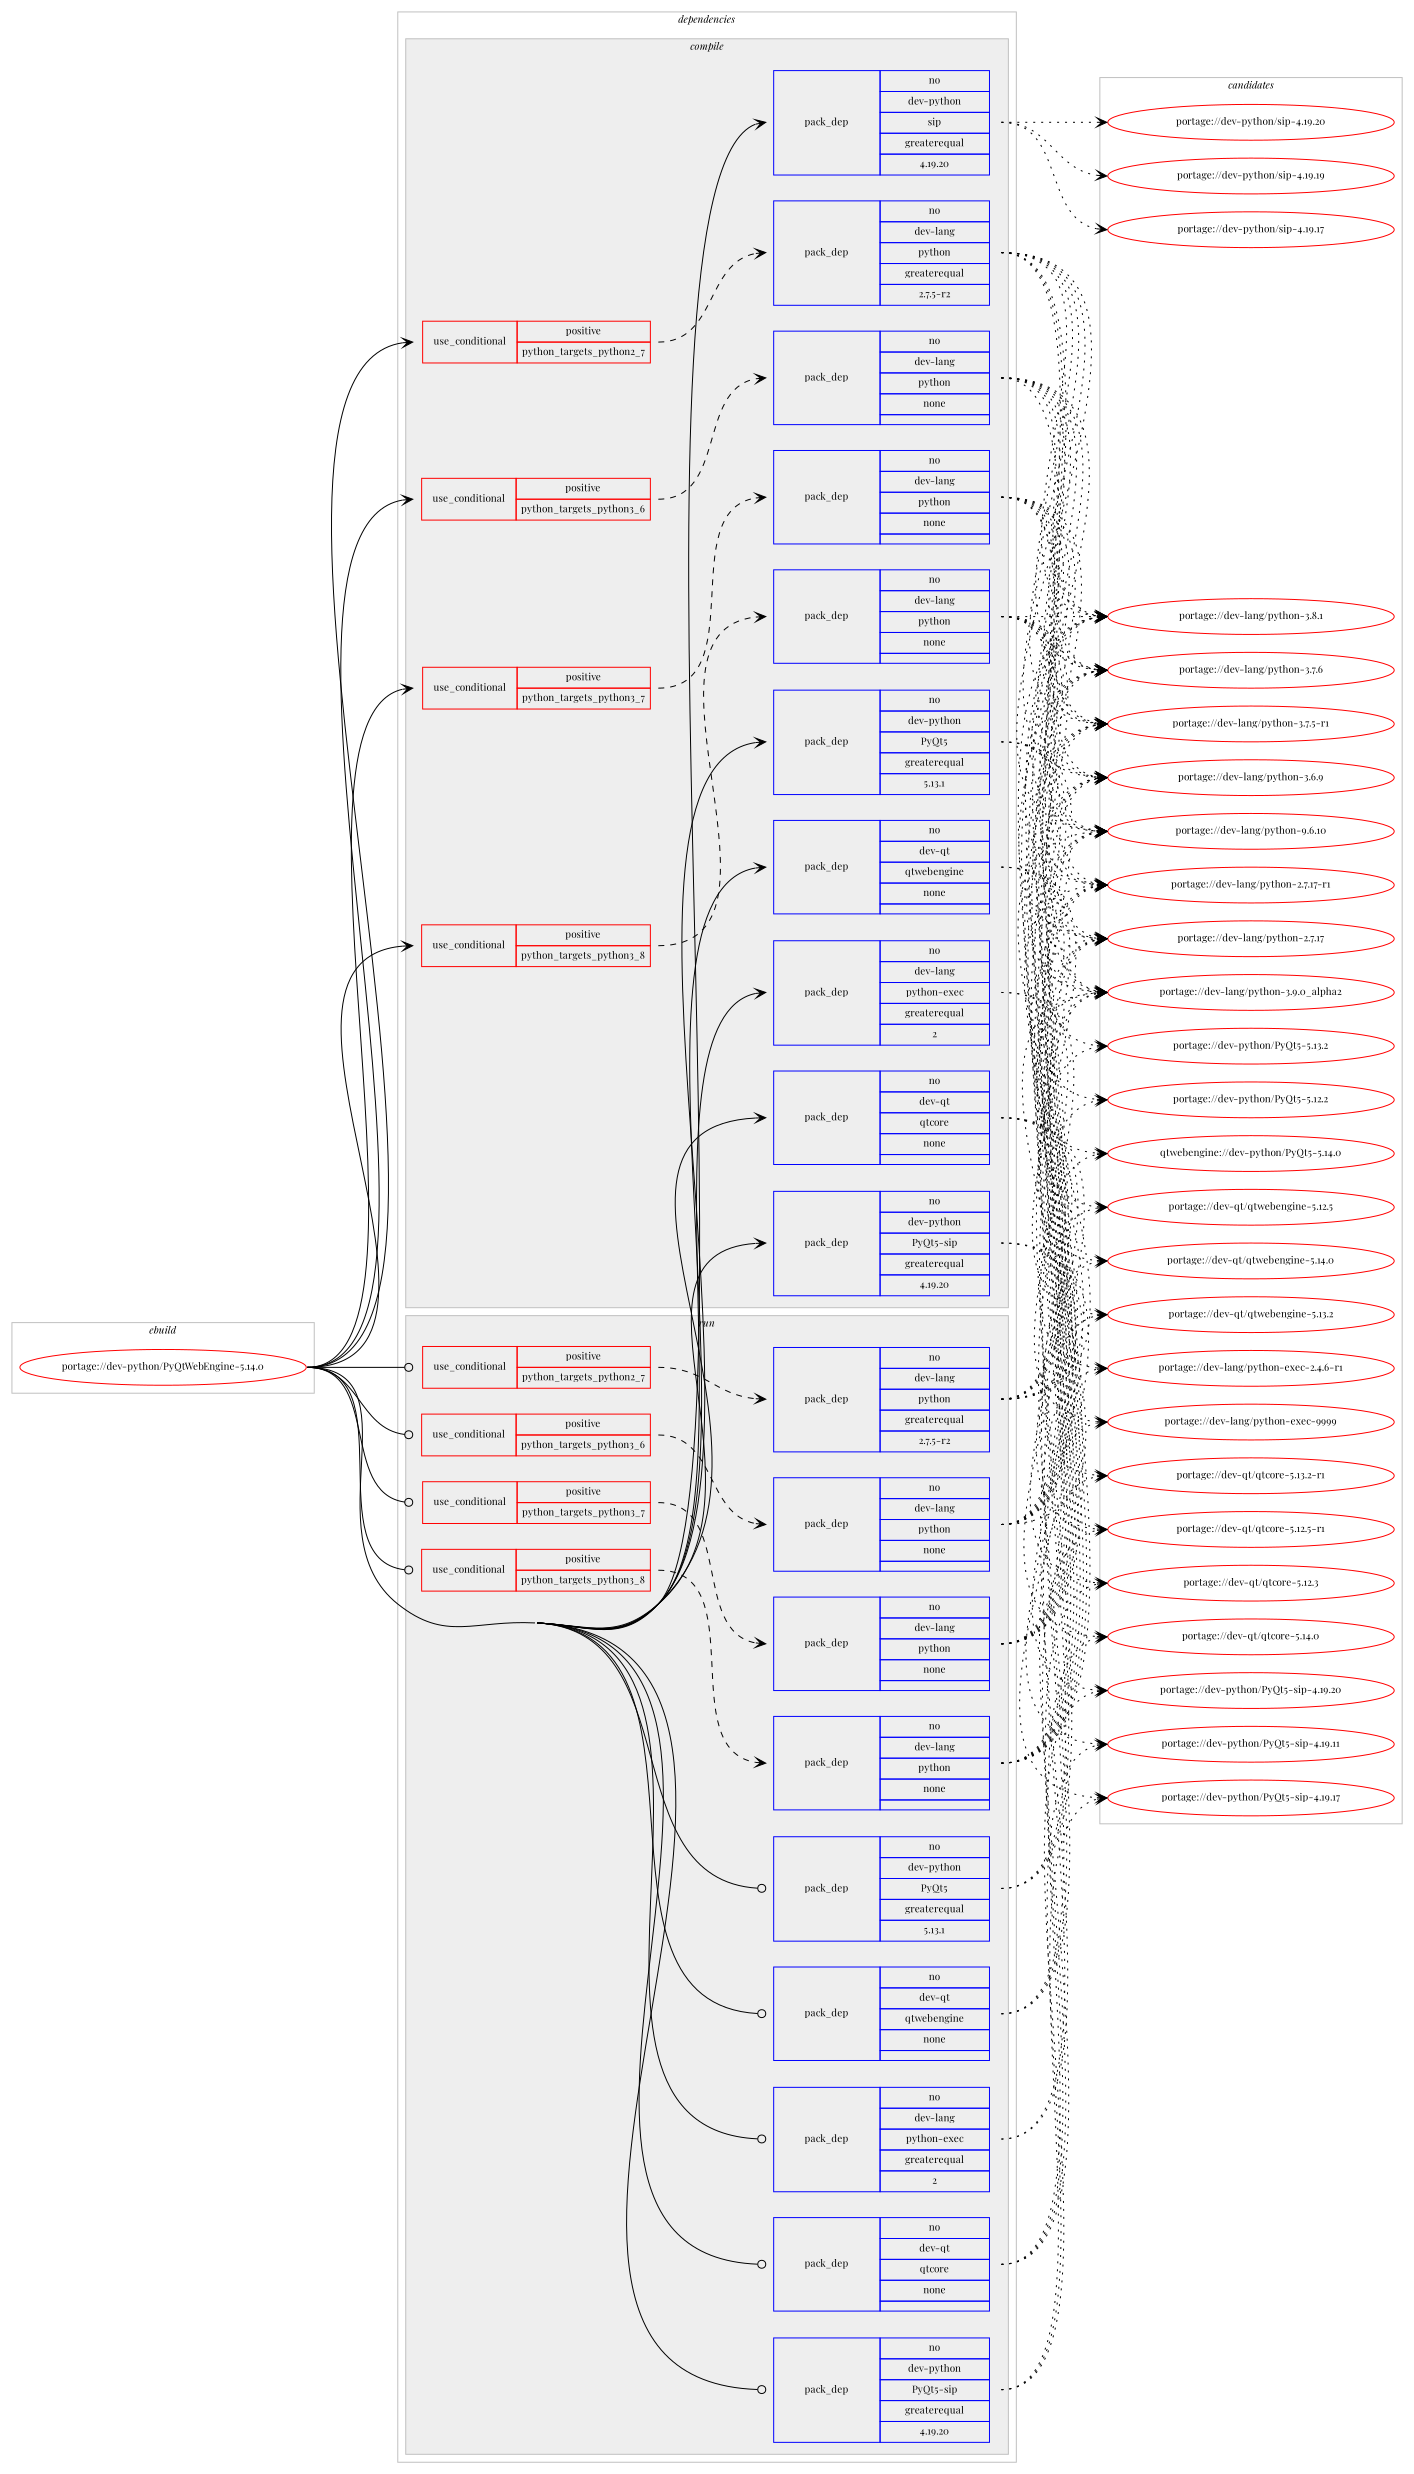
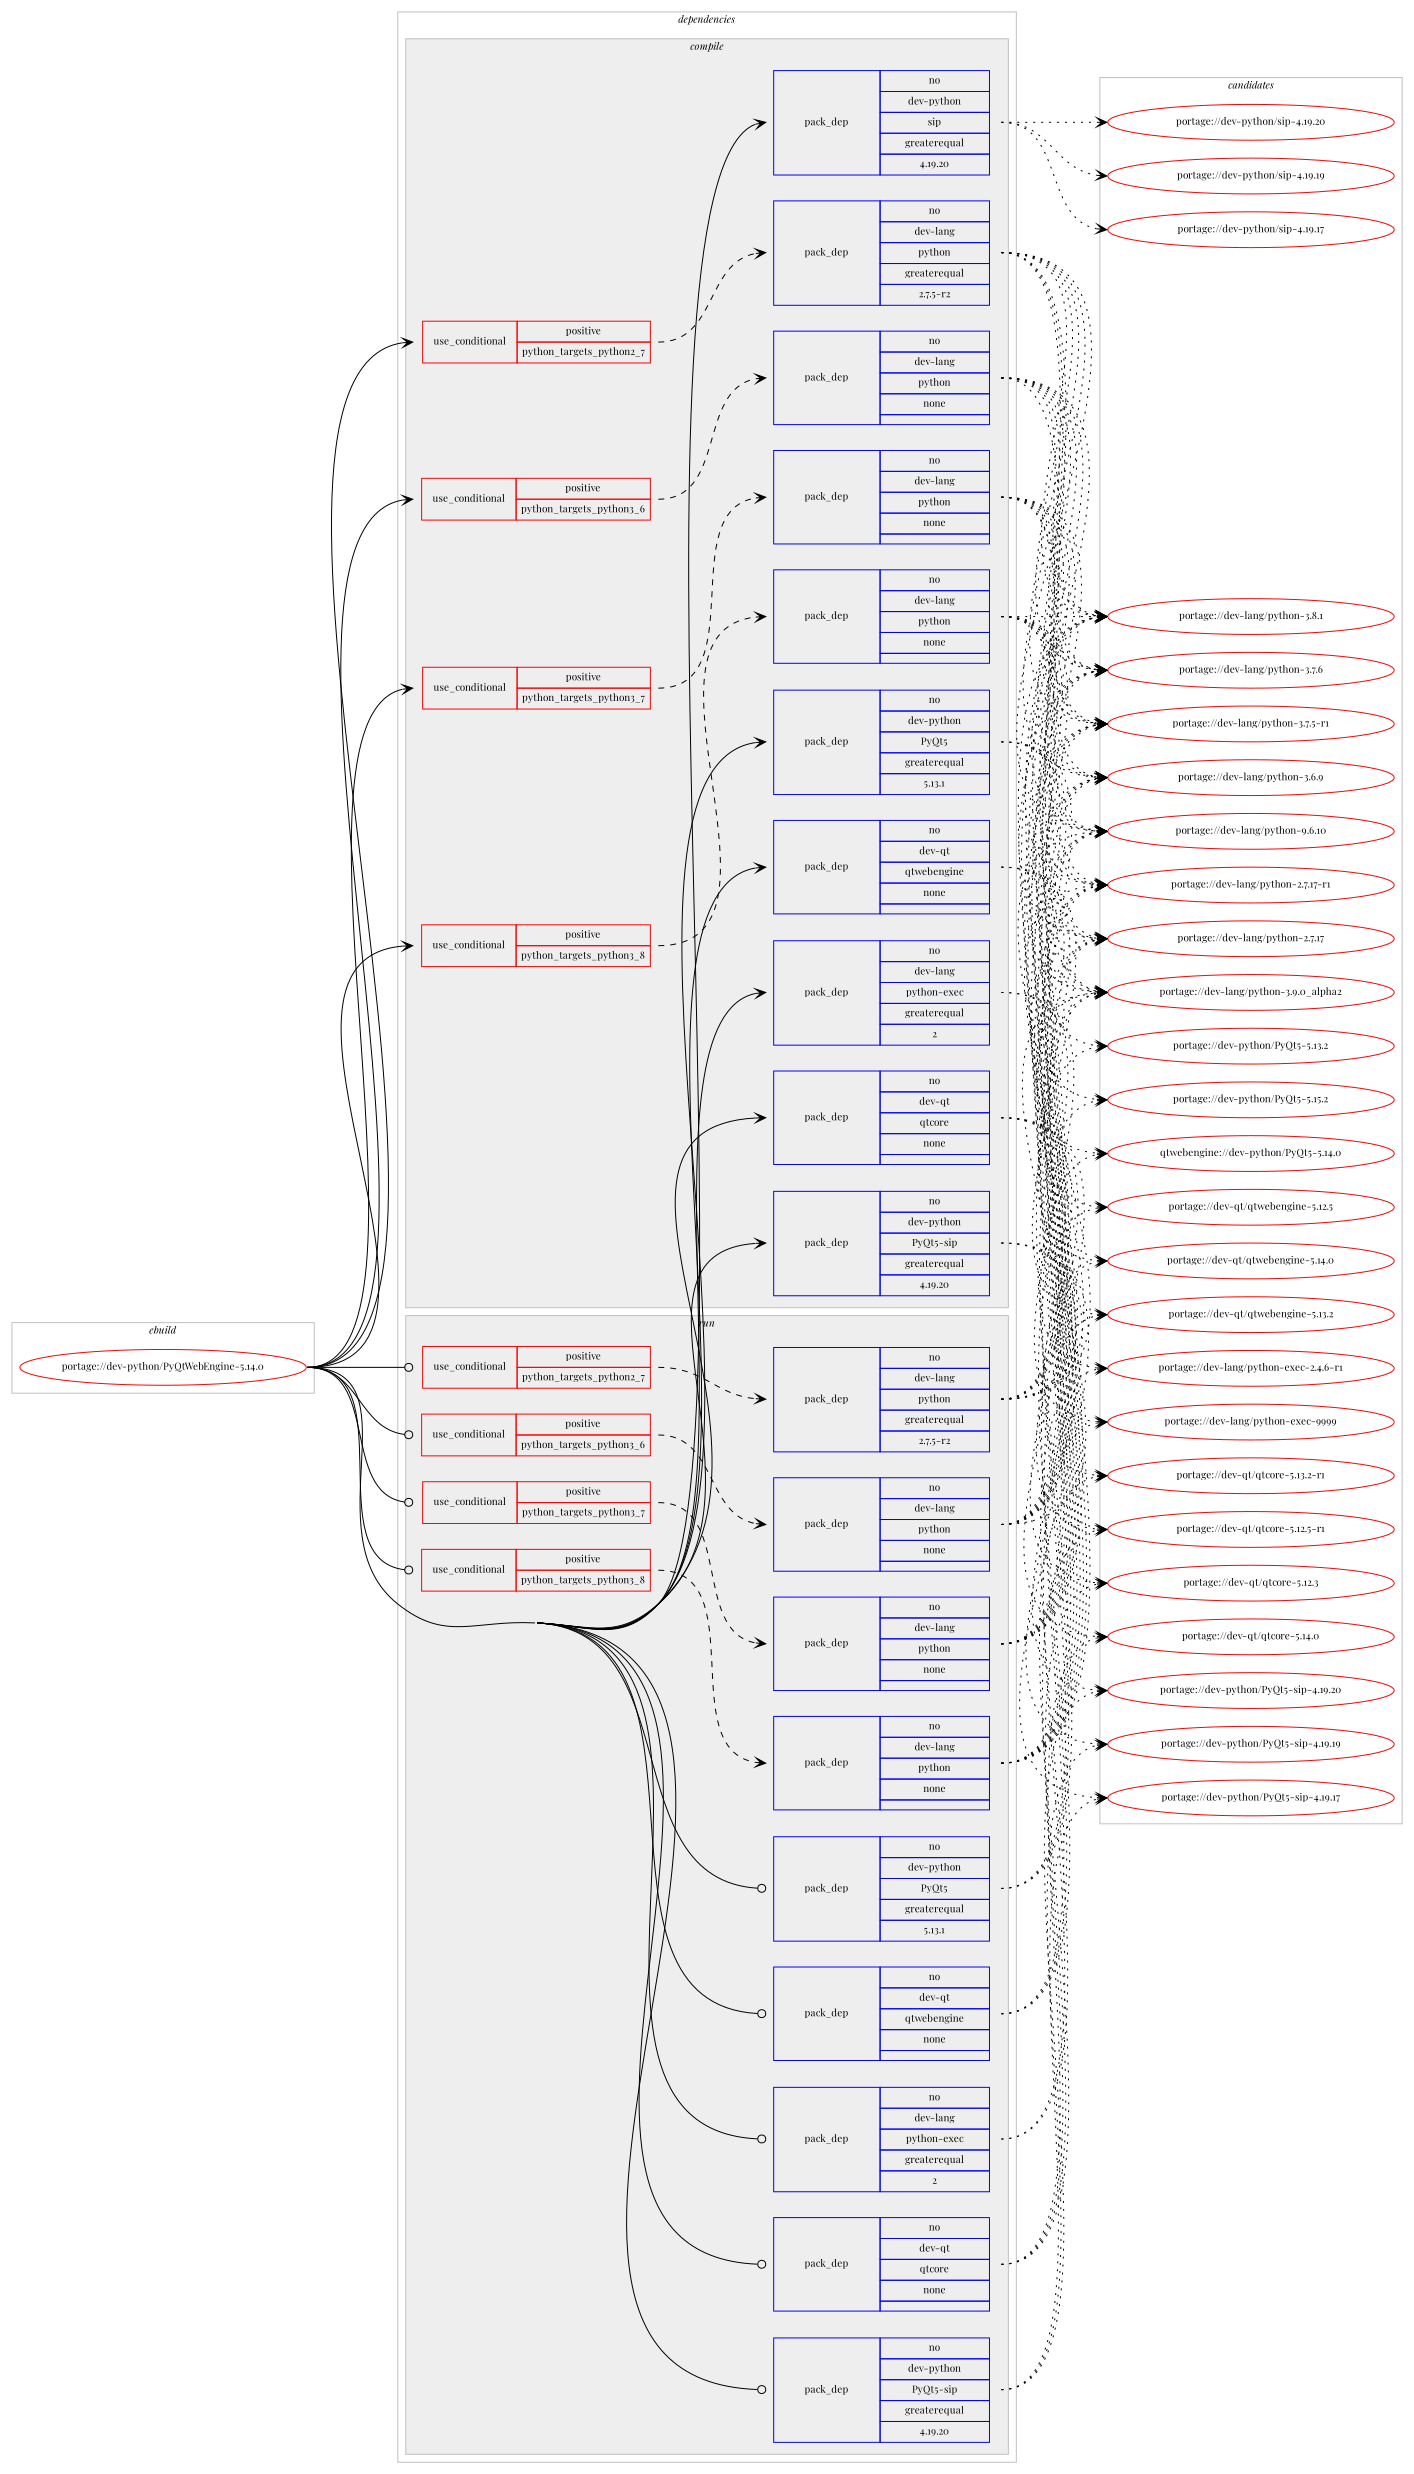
node "portage://dev-python/PyQt5-5.12.2": label "portage://dev-python/PyQt5-5.12.2" -> "portage://dev-python/PyQt5-5.15.2"
node "portage://dev-python/PyQt5-sip-4.19.11": label "portage://dev-python/PyQt5-sip-4.19.11" -> "portage://dev-python/PyQt5-sip-4.19.19"
